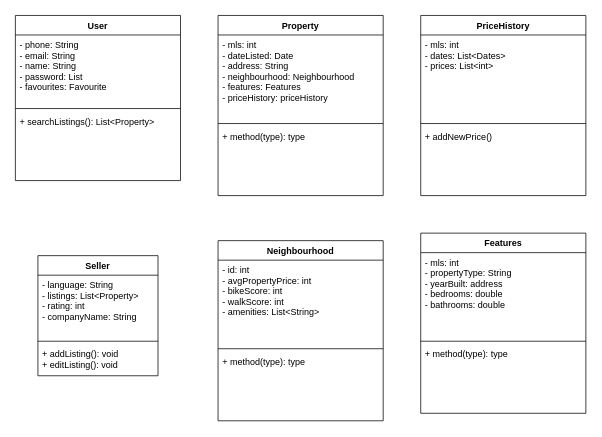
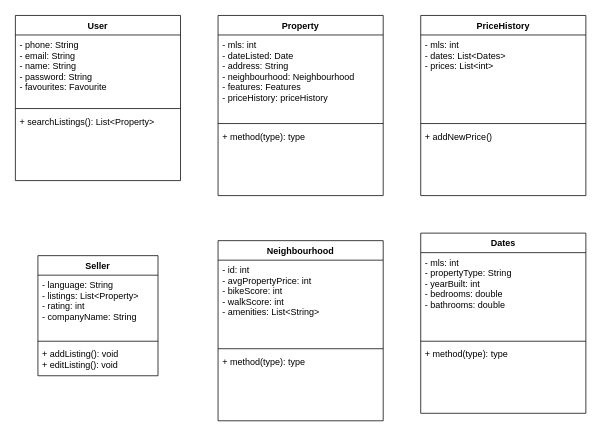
node "- phone: String - email: String - name: String - password: List - favourites: Favourite": label "- phone: String - email: String - name: String - password: List - favourites: Favourite" -> "- phone: String - email: String - name: String - password: String - favourites: Favourite"
node "Features": label "Features" -> "Dates"
node "- mls: int - propertyType: String - yearBuilt: address - bedrooms: double - bathrooms: double": label "- mls: int - propertyType: String - yearBuilt: address - bedrooms: double - bathrooms: double" -> "- mls: int - propertyType: String - yearBuilt: int - bedrooms: double - bathrooms: double"
